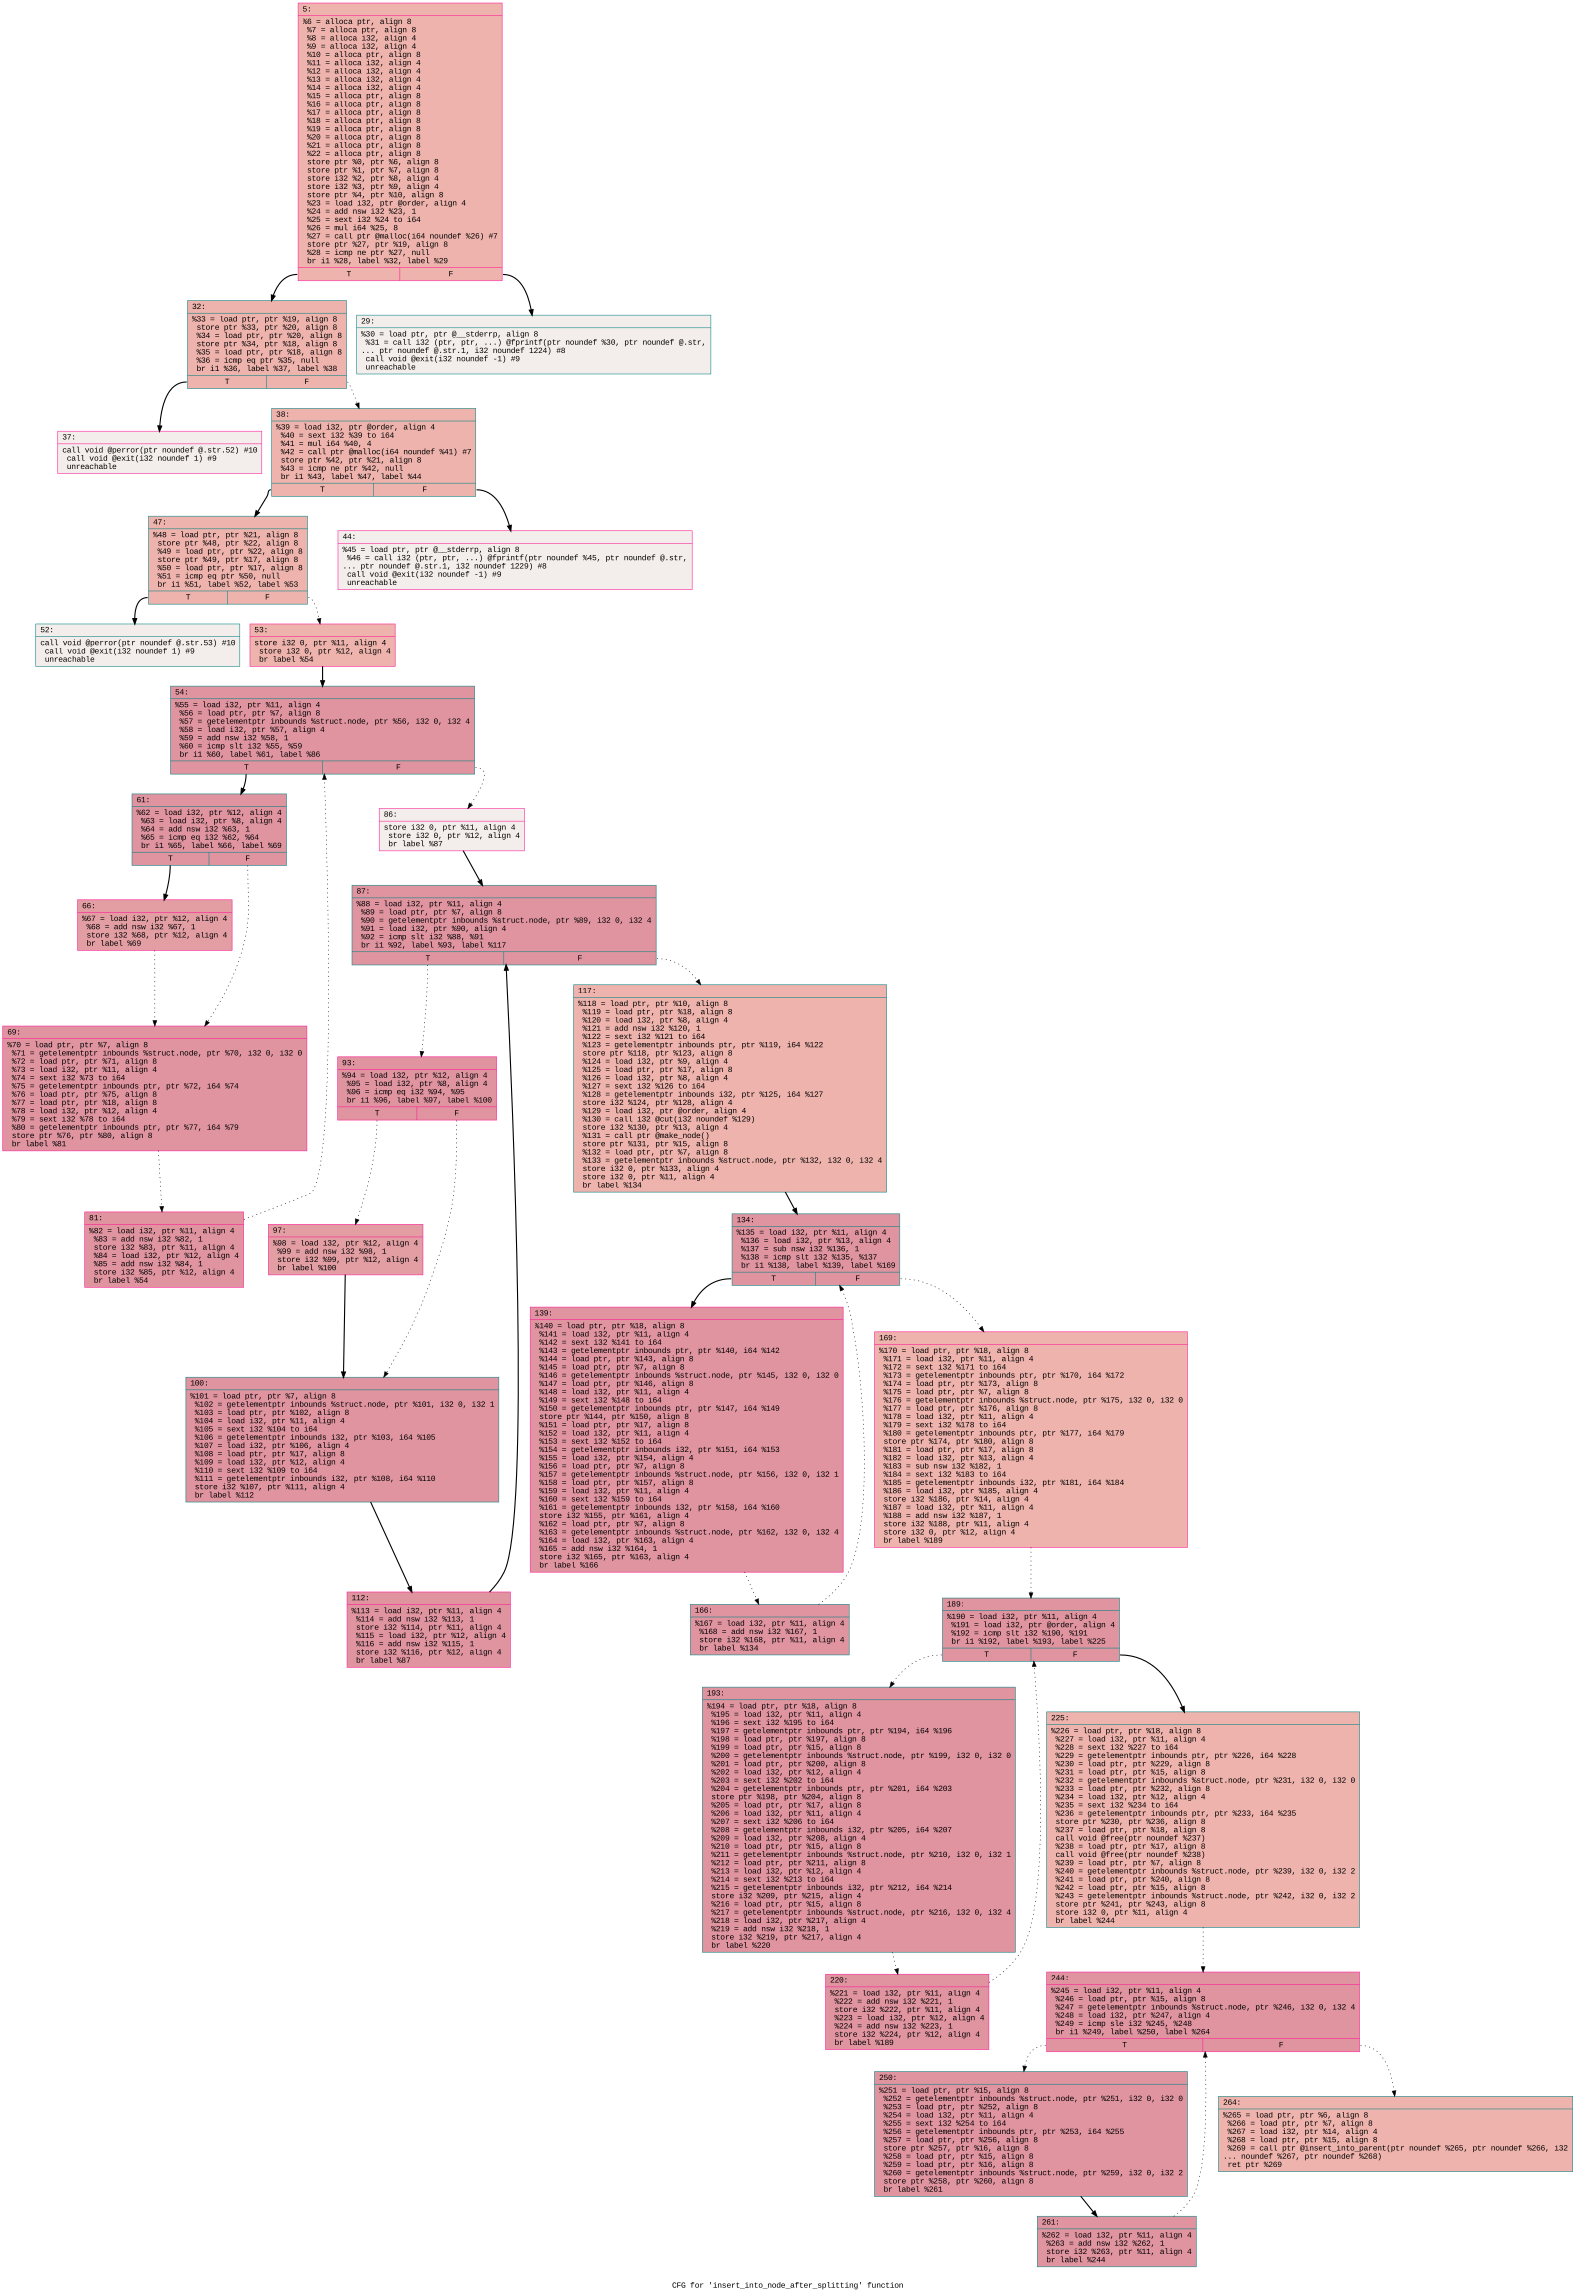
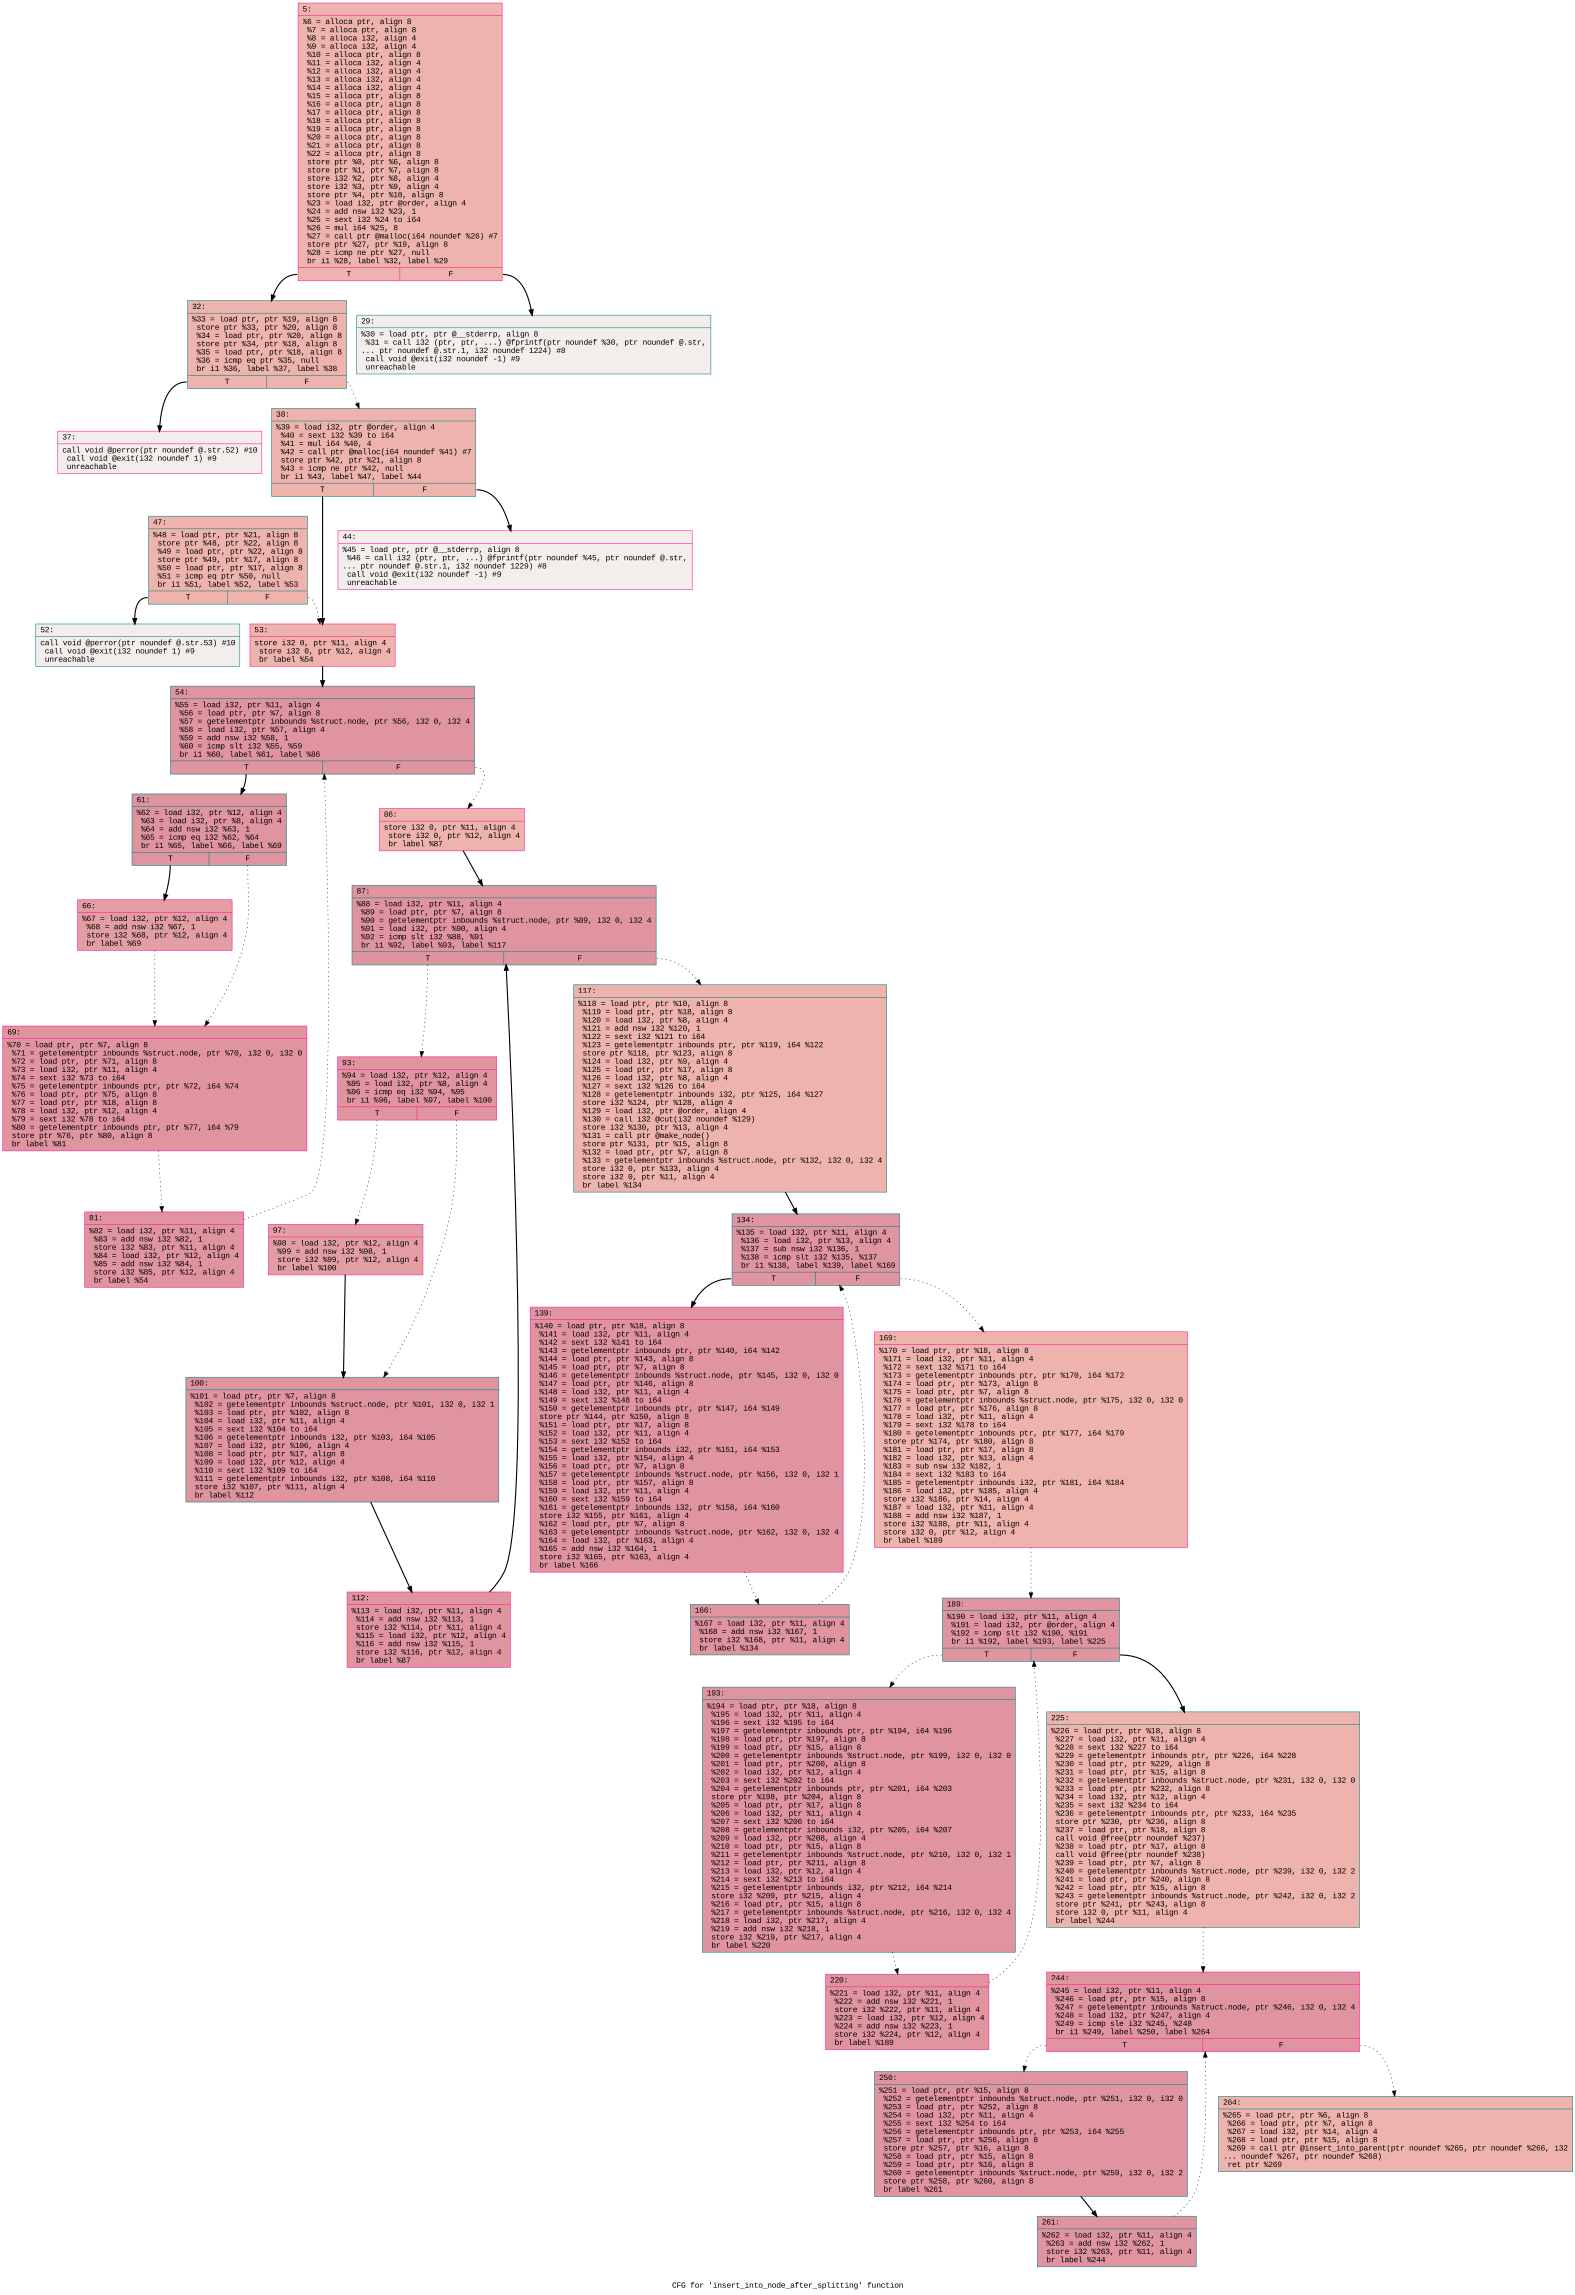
edge "38:" -> "47:": now "38:" -> "53:"
node "86:": fillcolor #e5d8d170 -> #d6524470
